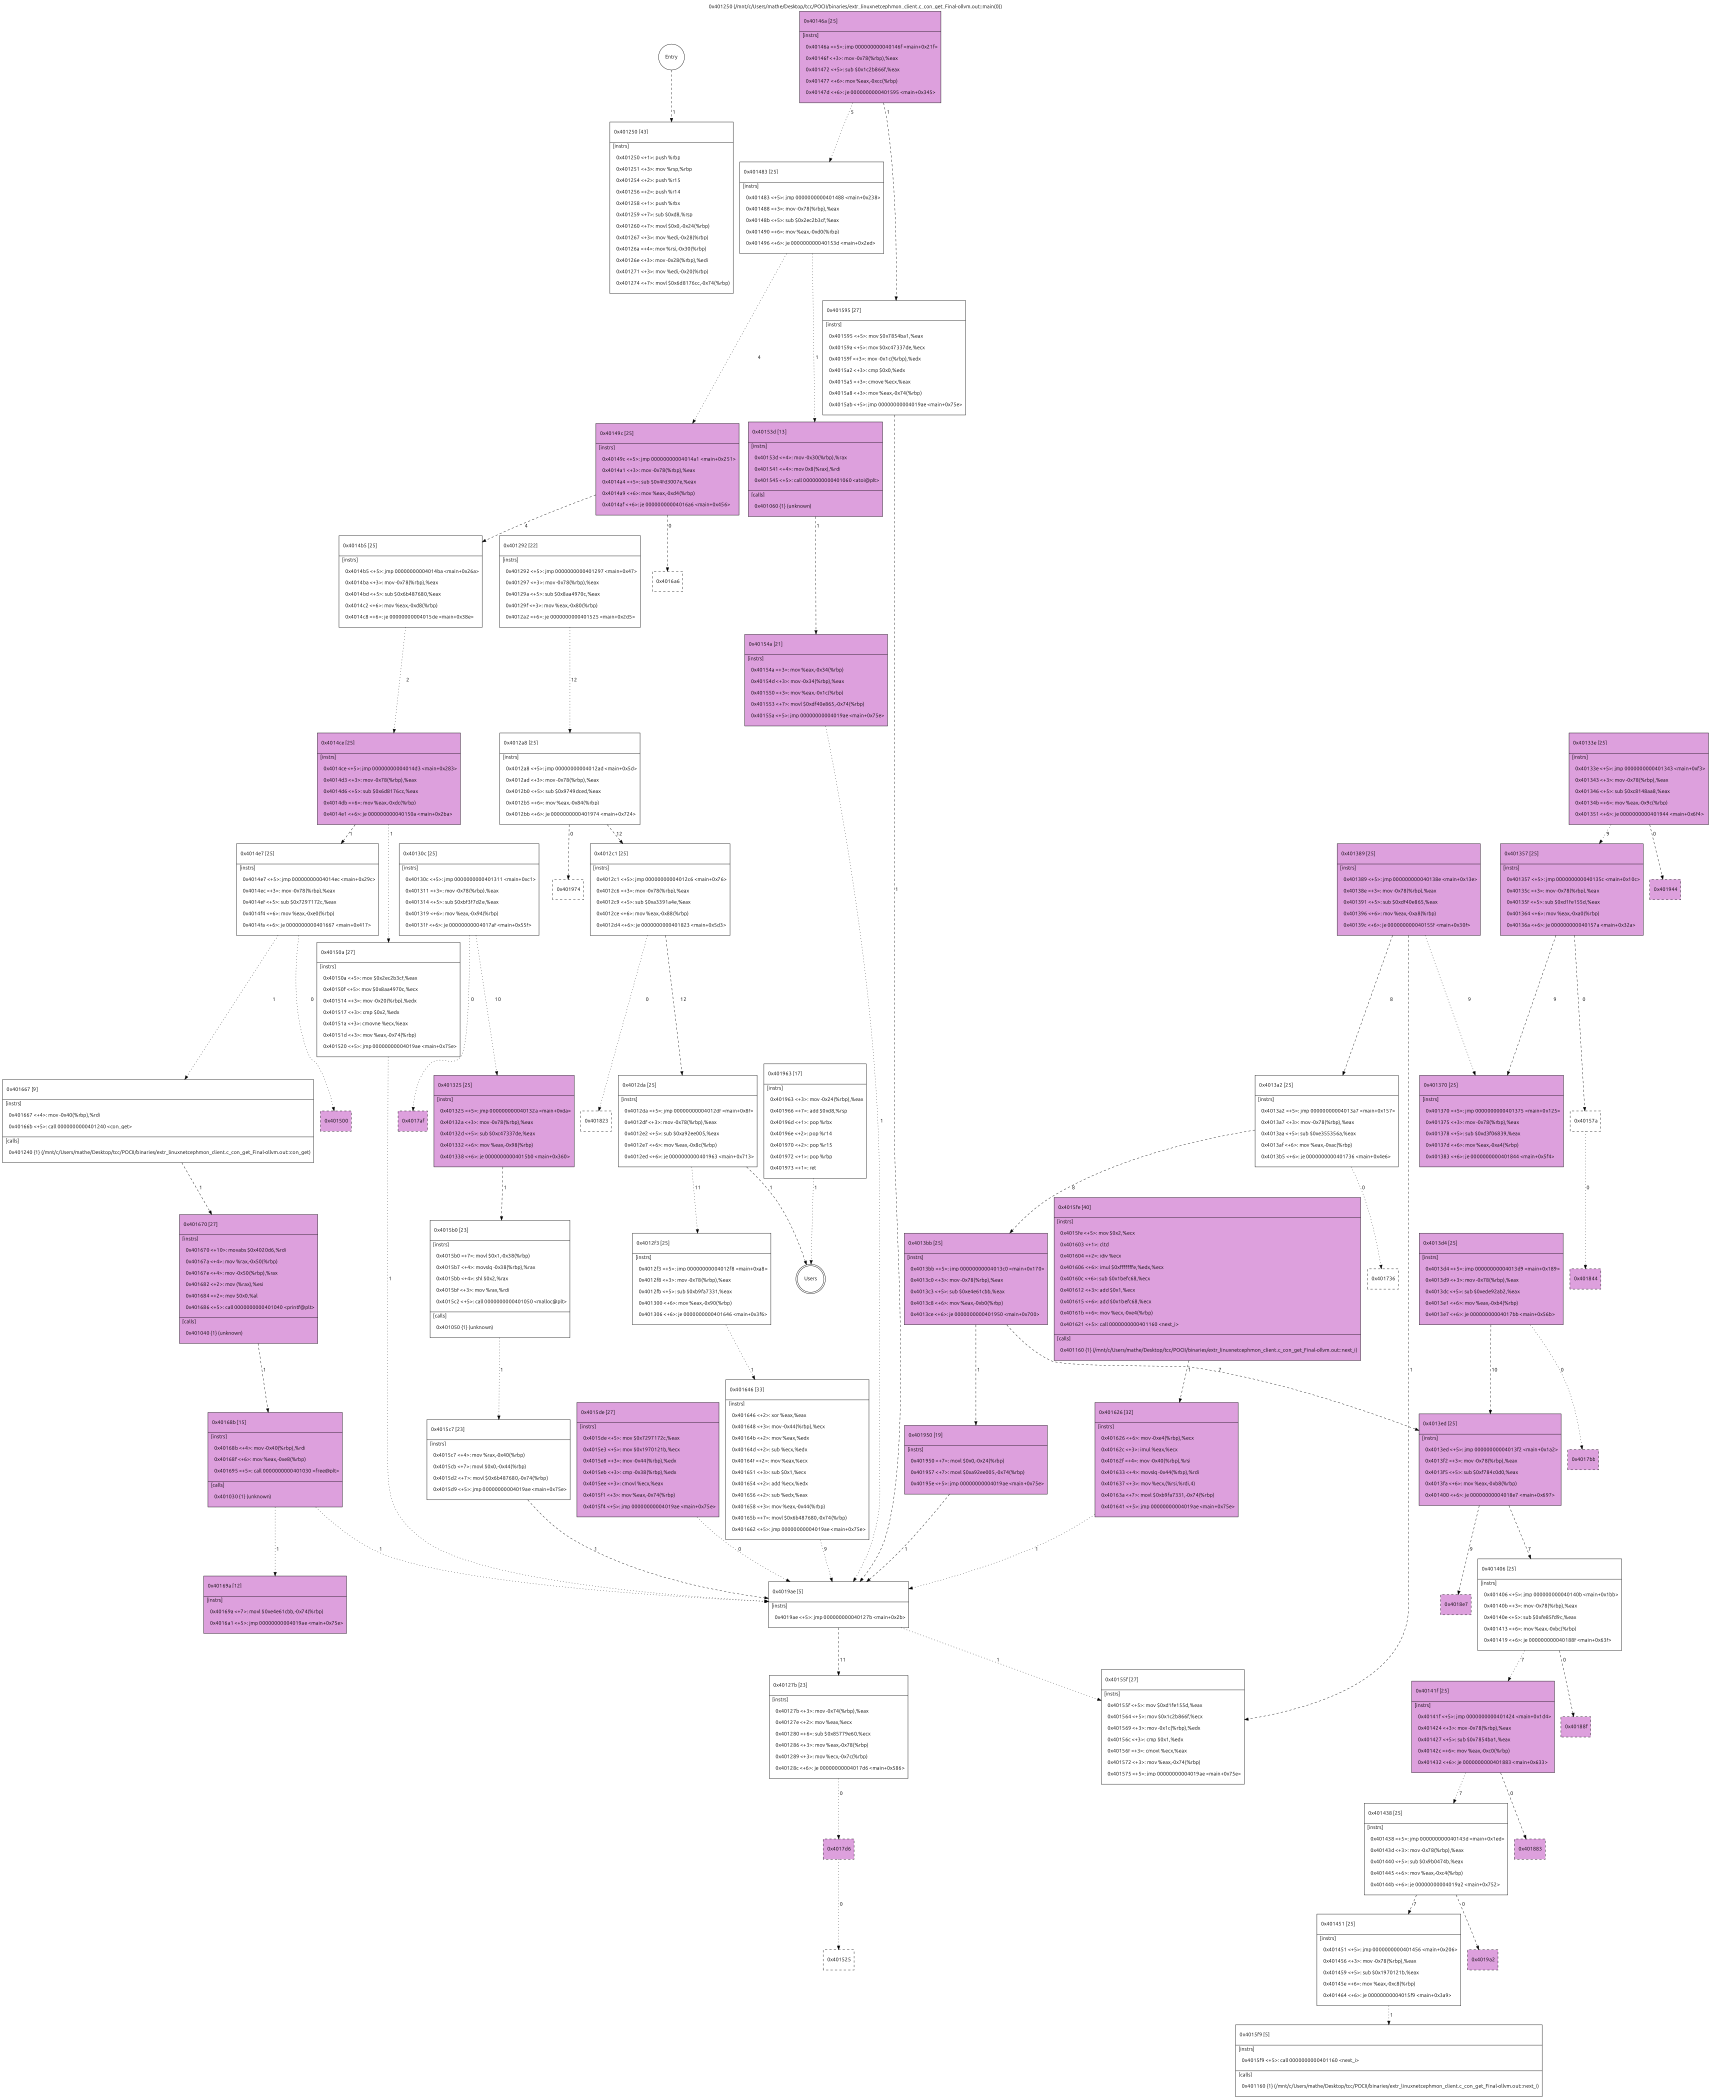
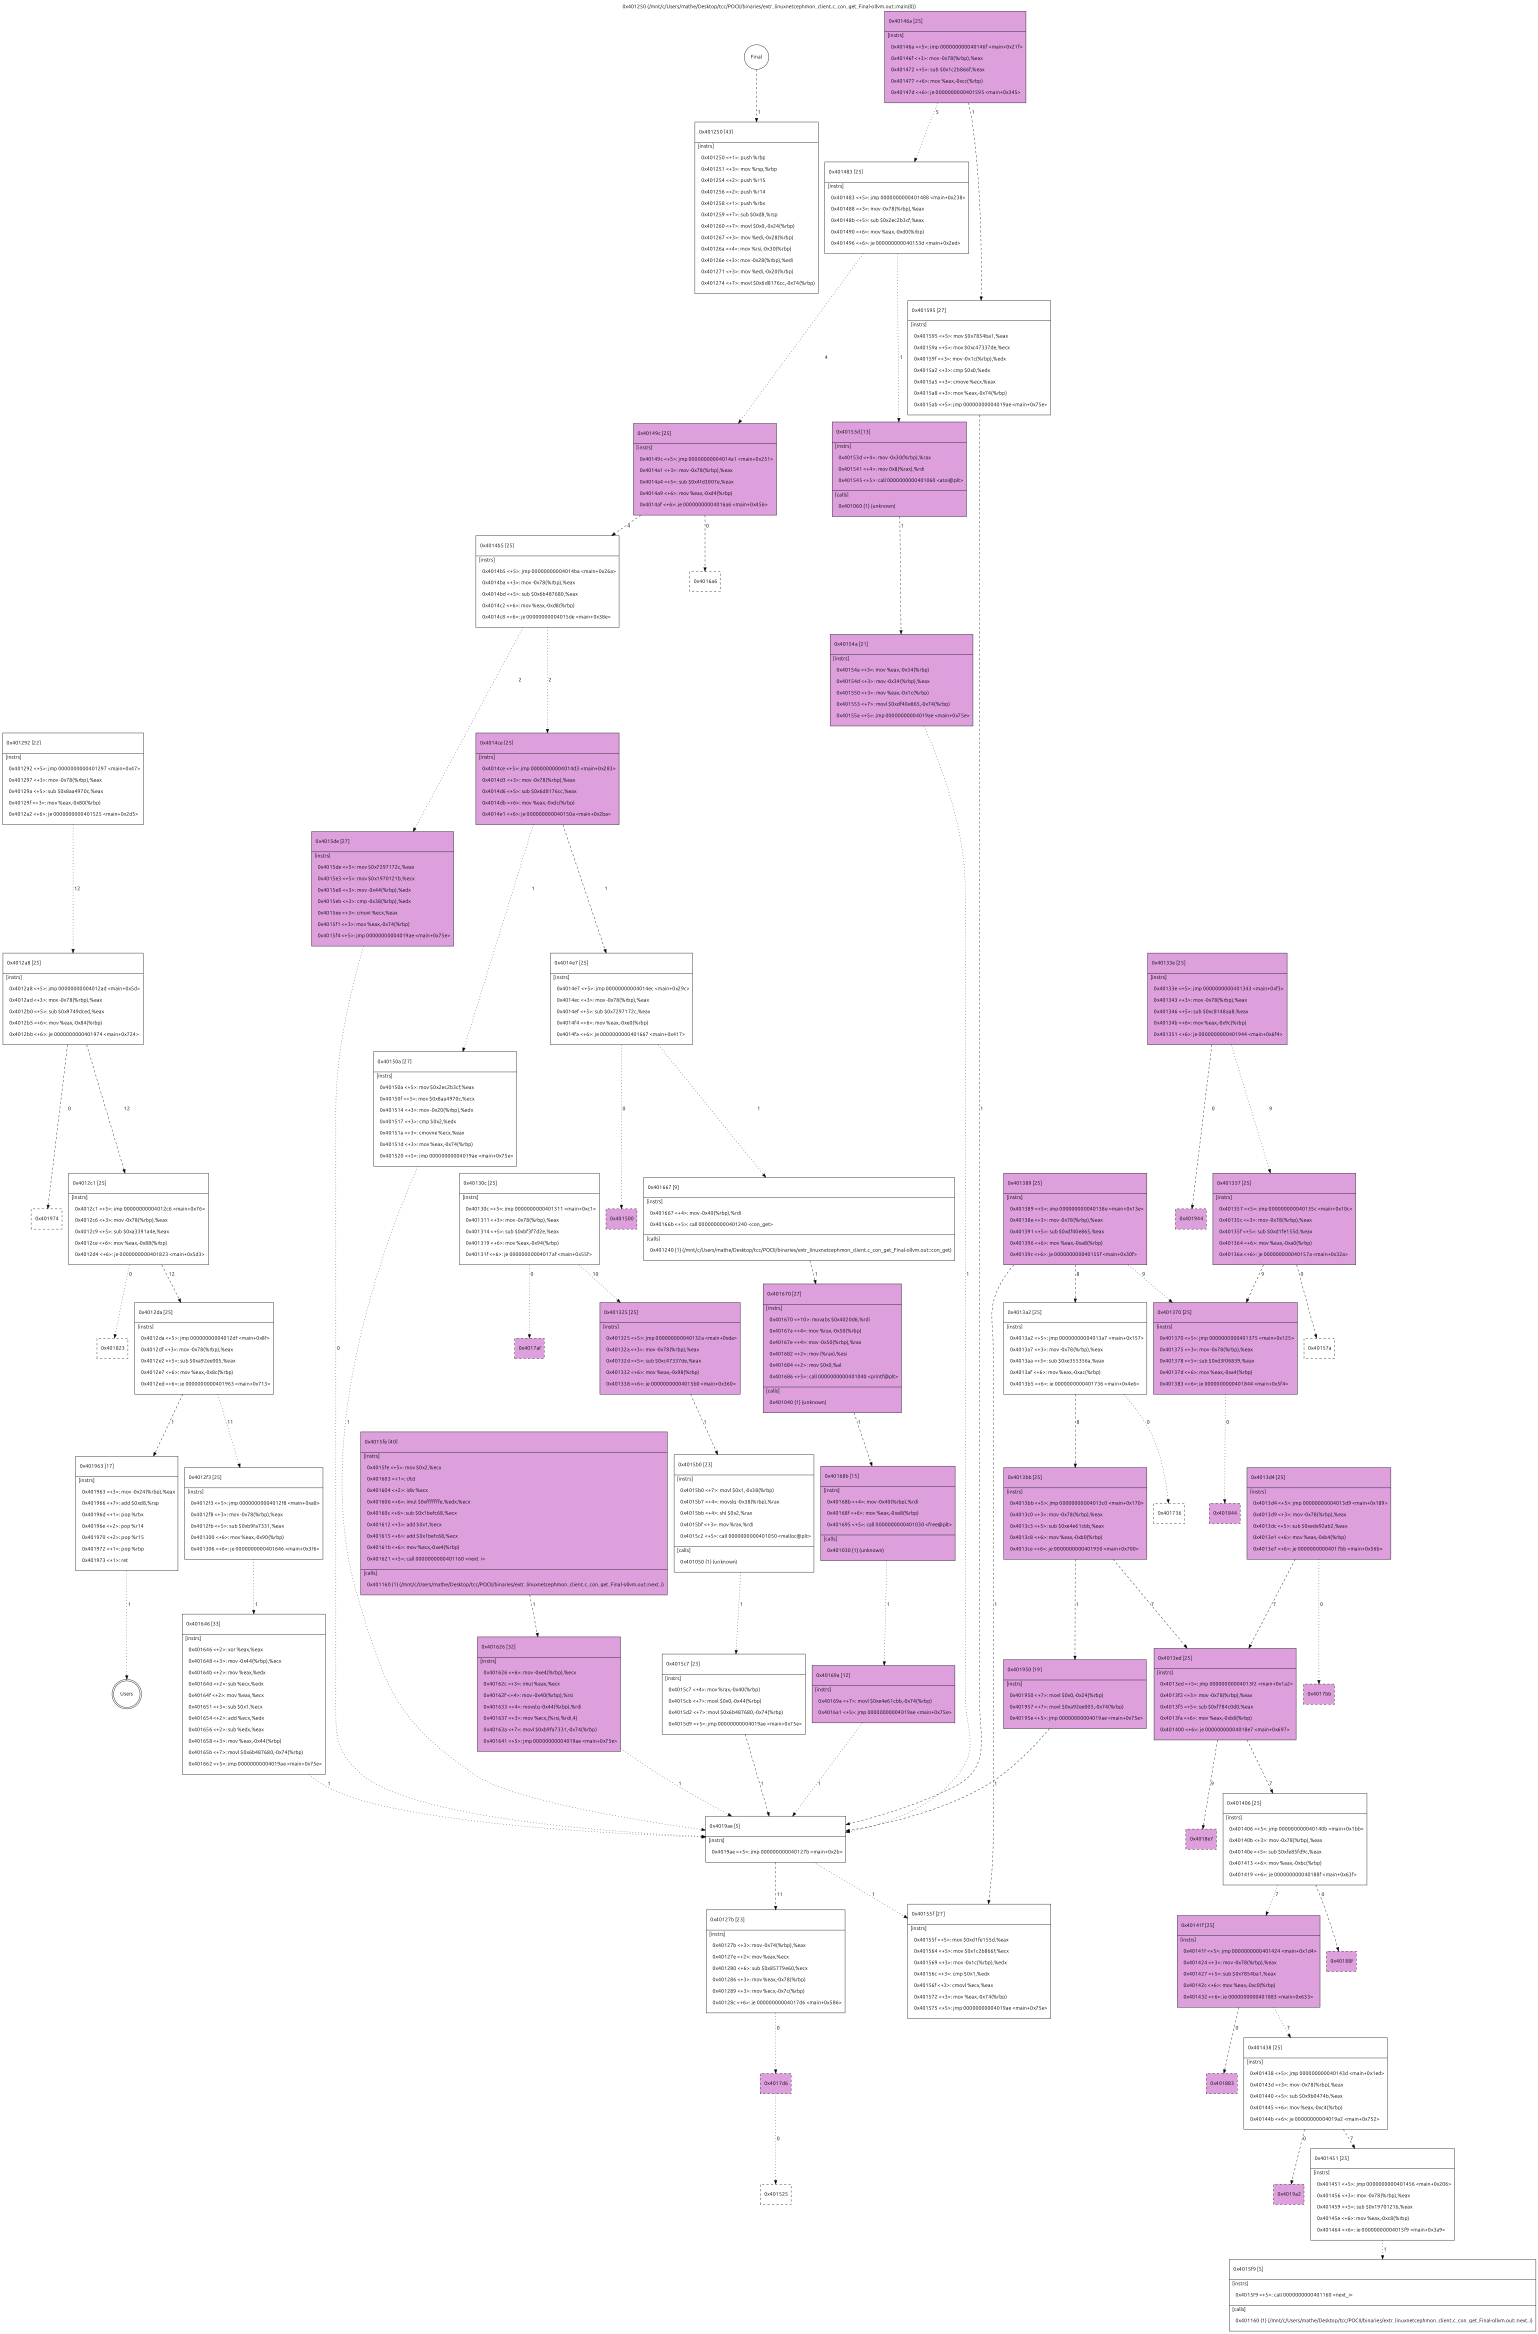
node "Entry": label "Entry" -> "Final"
edge "0x4014b5 [25]" -> "0x4015de [27]": added, label "2"
edge "0x40157a" -> "0x401844": now "0x401370 [25]" -> "0x401844"
edge "0x4012da [25]" -> "Users": now "0x4012da [25]" -> "0x401963 [17]"
edge "0x4013d4 [25]" -> "0x4013ed [25]": label " 10" -> " 7"
edge "0x401646 [33]" -> "0x4019ae [5]": label " 9" -> " 1"
edge "0x40168b [15]" -> "0x4019ae [5]": now "0x40169a [12]" -> "0x4019ae [5]"
